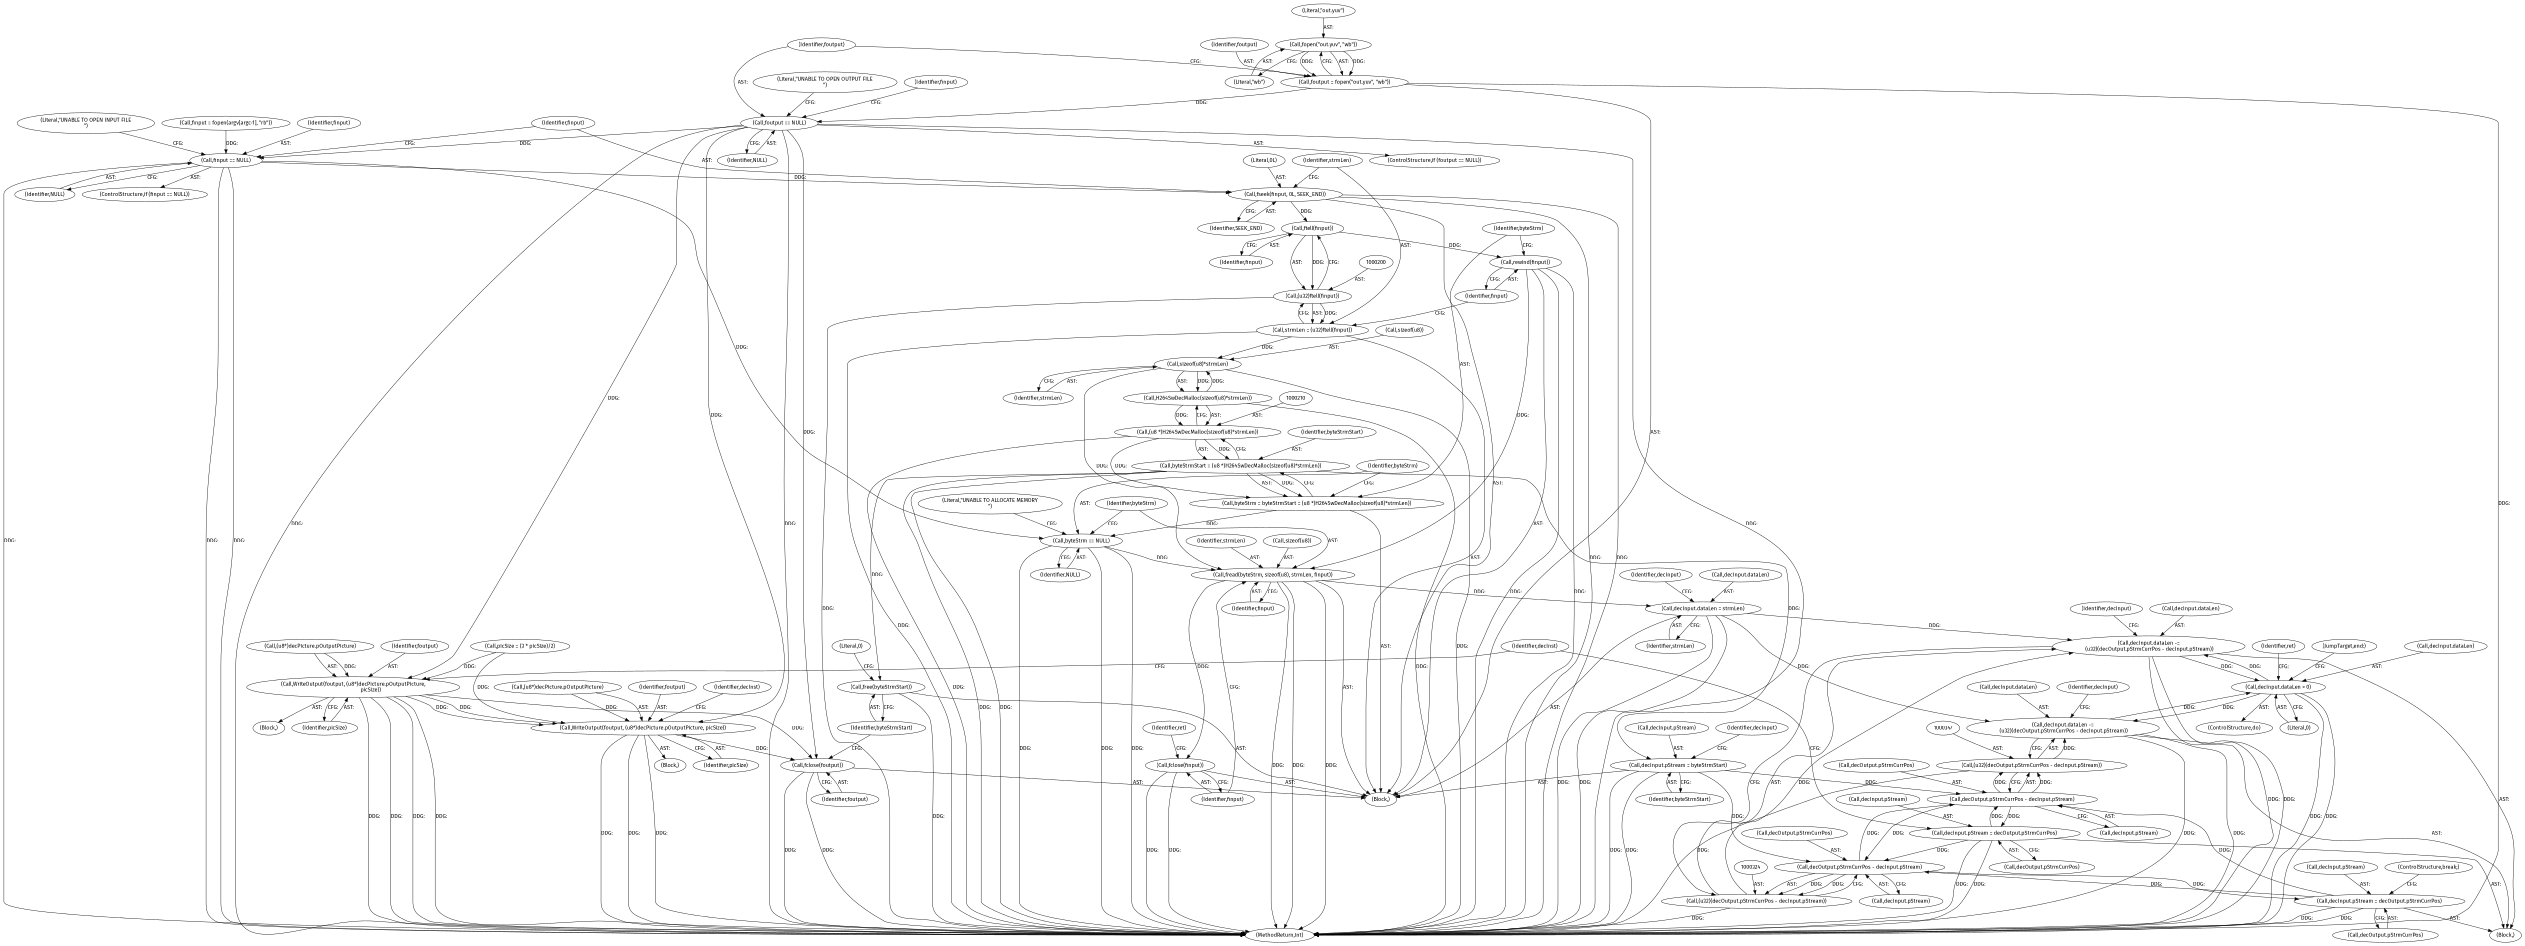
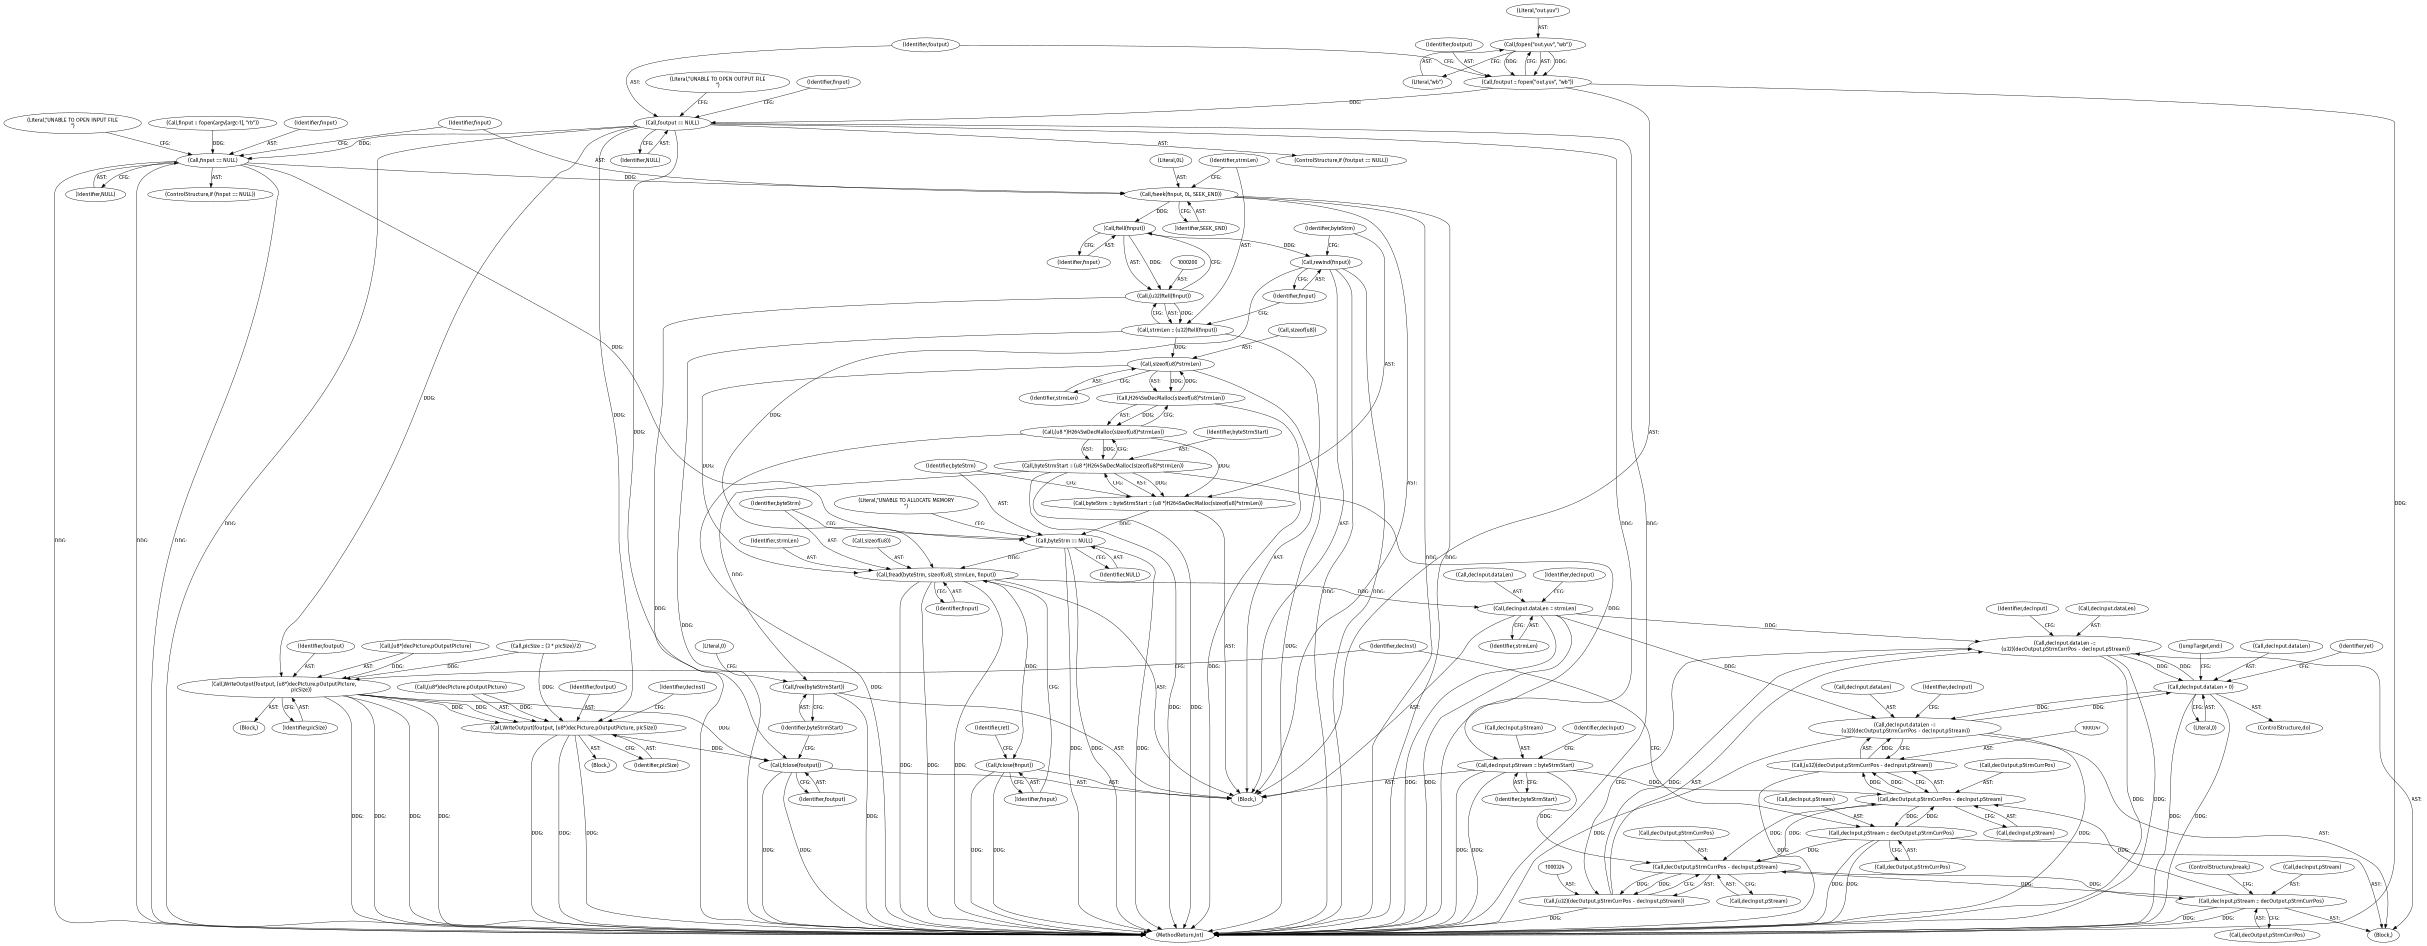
node "1000210": removed
